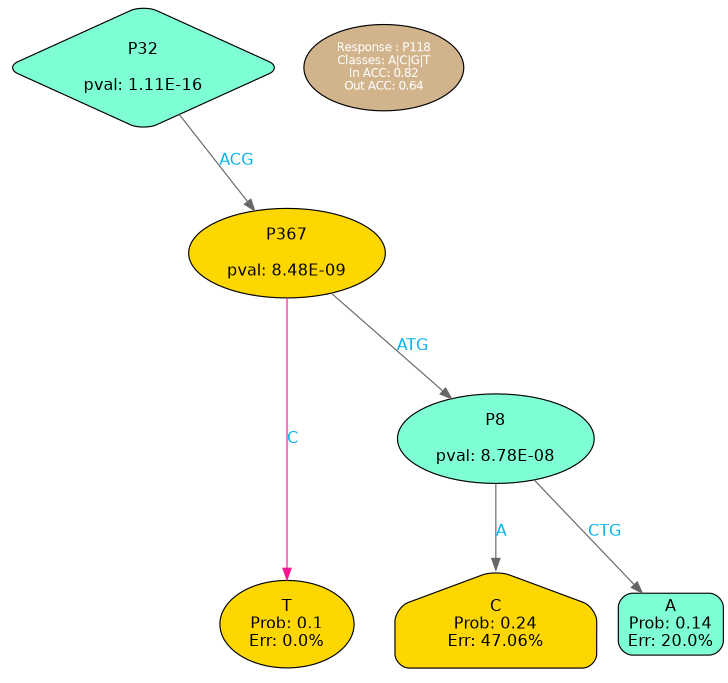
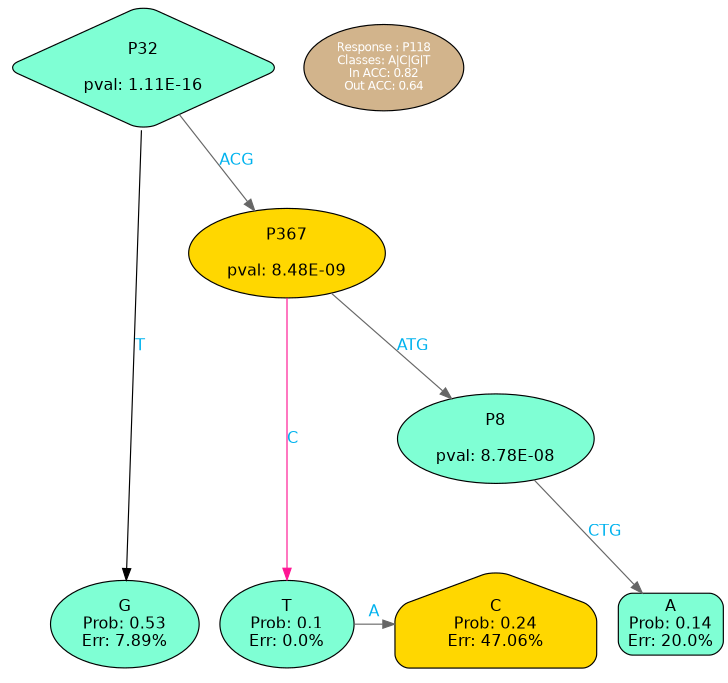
edge "P8 pval: 8.78E-08" -> "C Prob: 0.24 Err: 47.06%": now "T Prob: 0.1 Err: 0.0%" -> "C Prob: 0.24 Err: 47.06%"
node "G Prob: 0.53 Err: 7.89%": added
node "T Prob: 0.1 Err: 0.0%": fillcolor gold -> aquamarine
